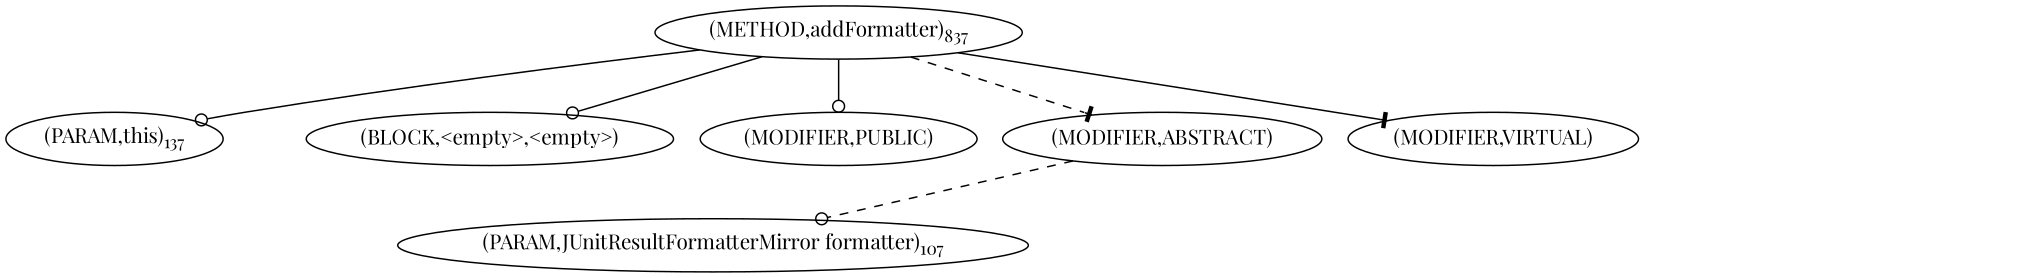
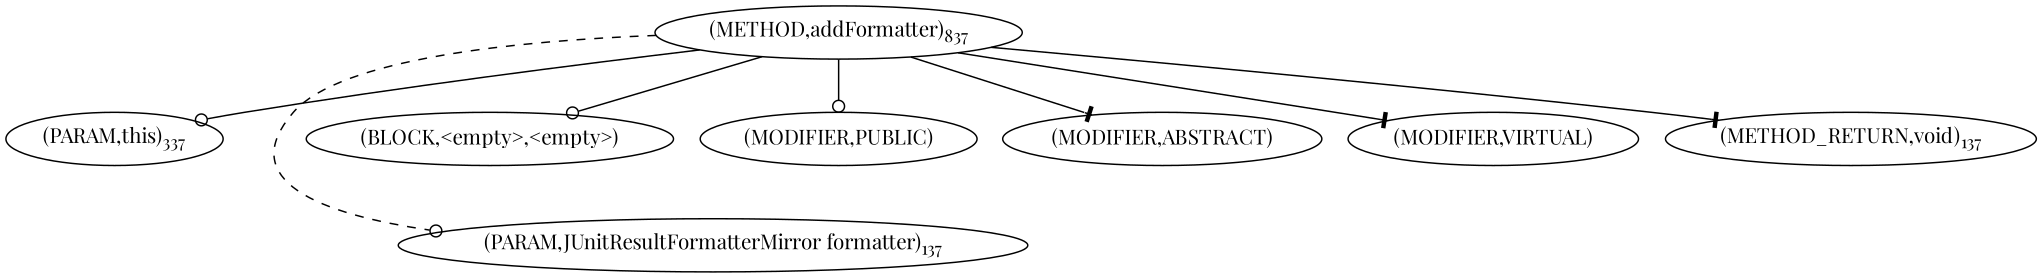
edge "(METHOD,addFormatter)" -> "(MODIFIER,ABSTRACT)": style dashed -> solid
node "(PARAM,this)": text "137" -> "337"
node "(METHOD_RETURN,void)": added
edge "(MODIFIER,ABSTRACT)" -> "(PARAM,JUnitResultFormatterMirror formatter)": now "(METHOD,addFormatter)" -> "(PARAM,JUnitResultFormatterMirror formatter)"
node "(PARAM,JUnitResultFormatterMirror formatter)": text "107" -> "137"
